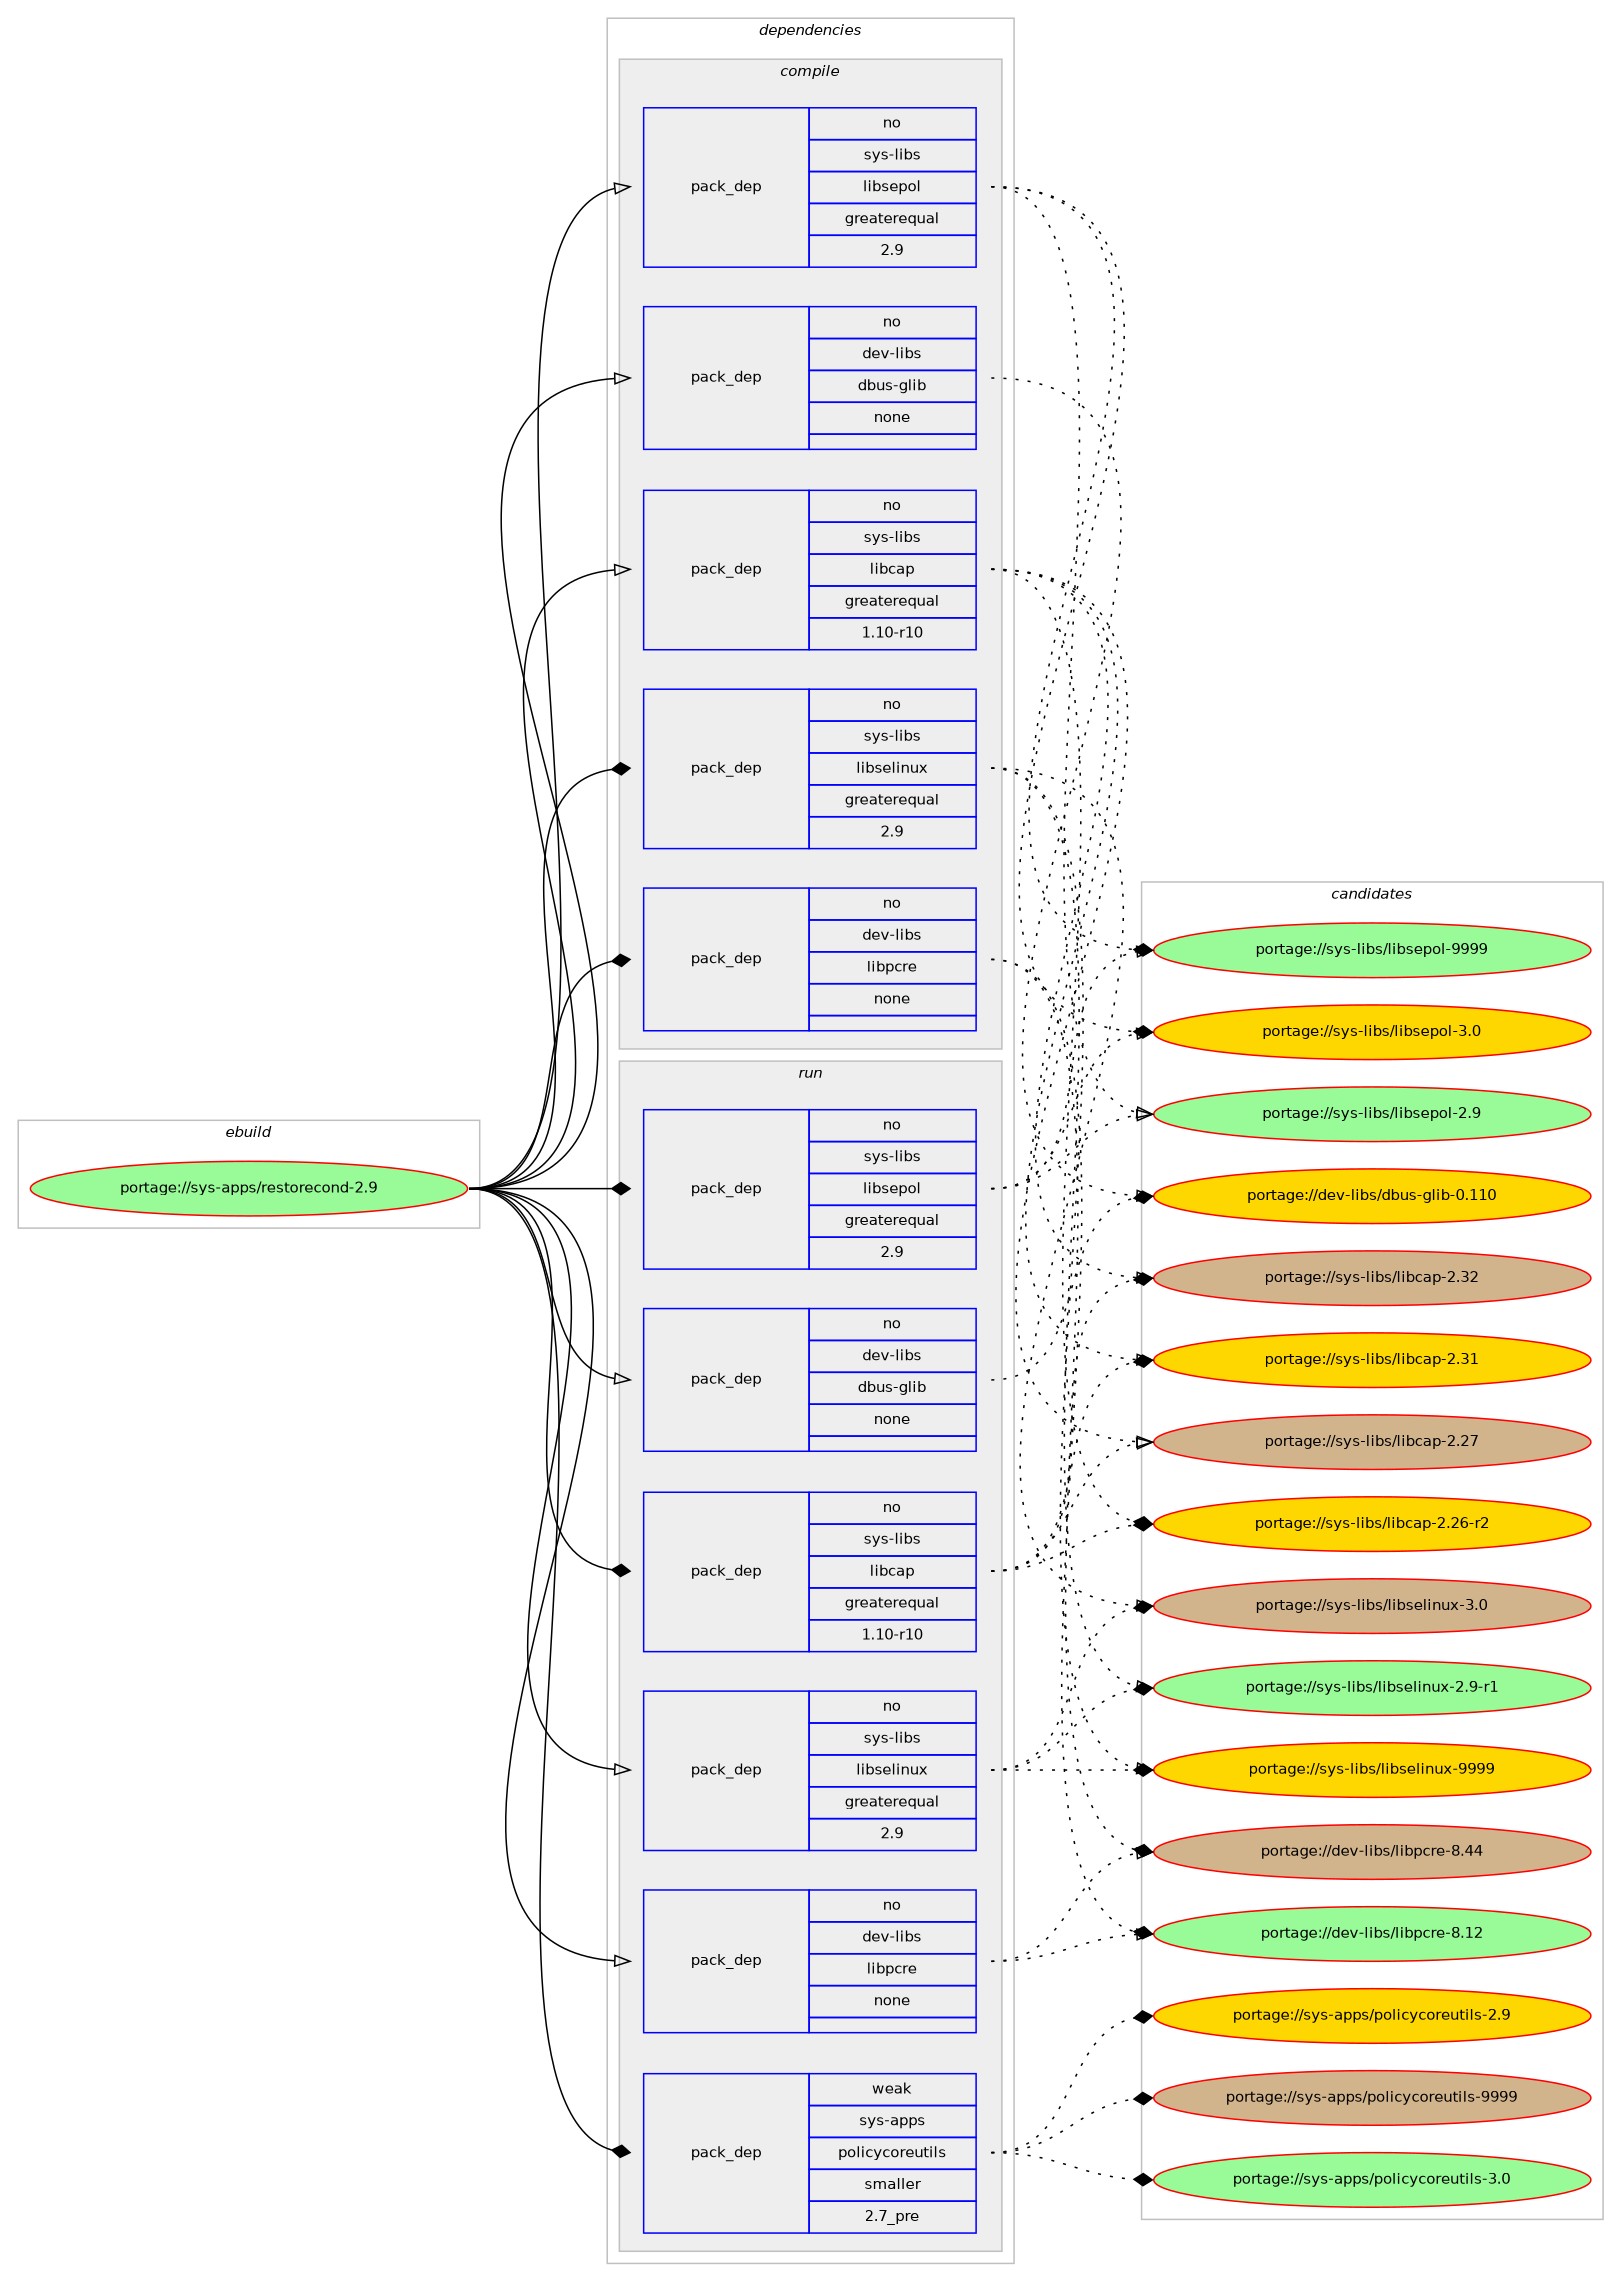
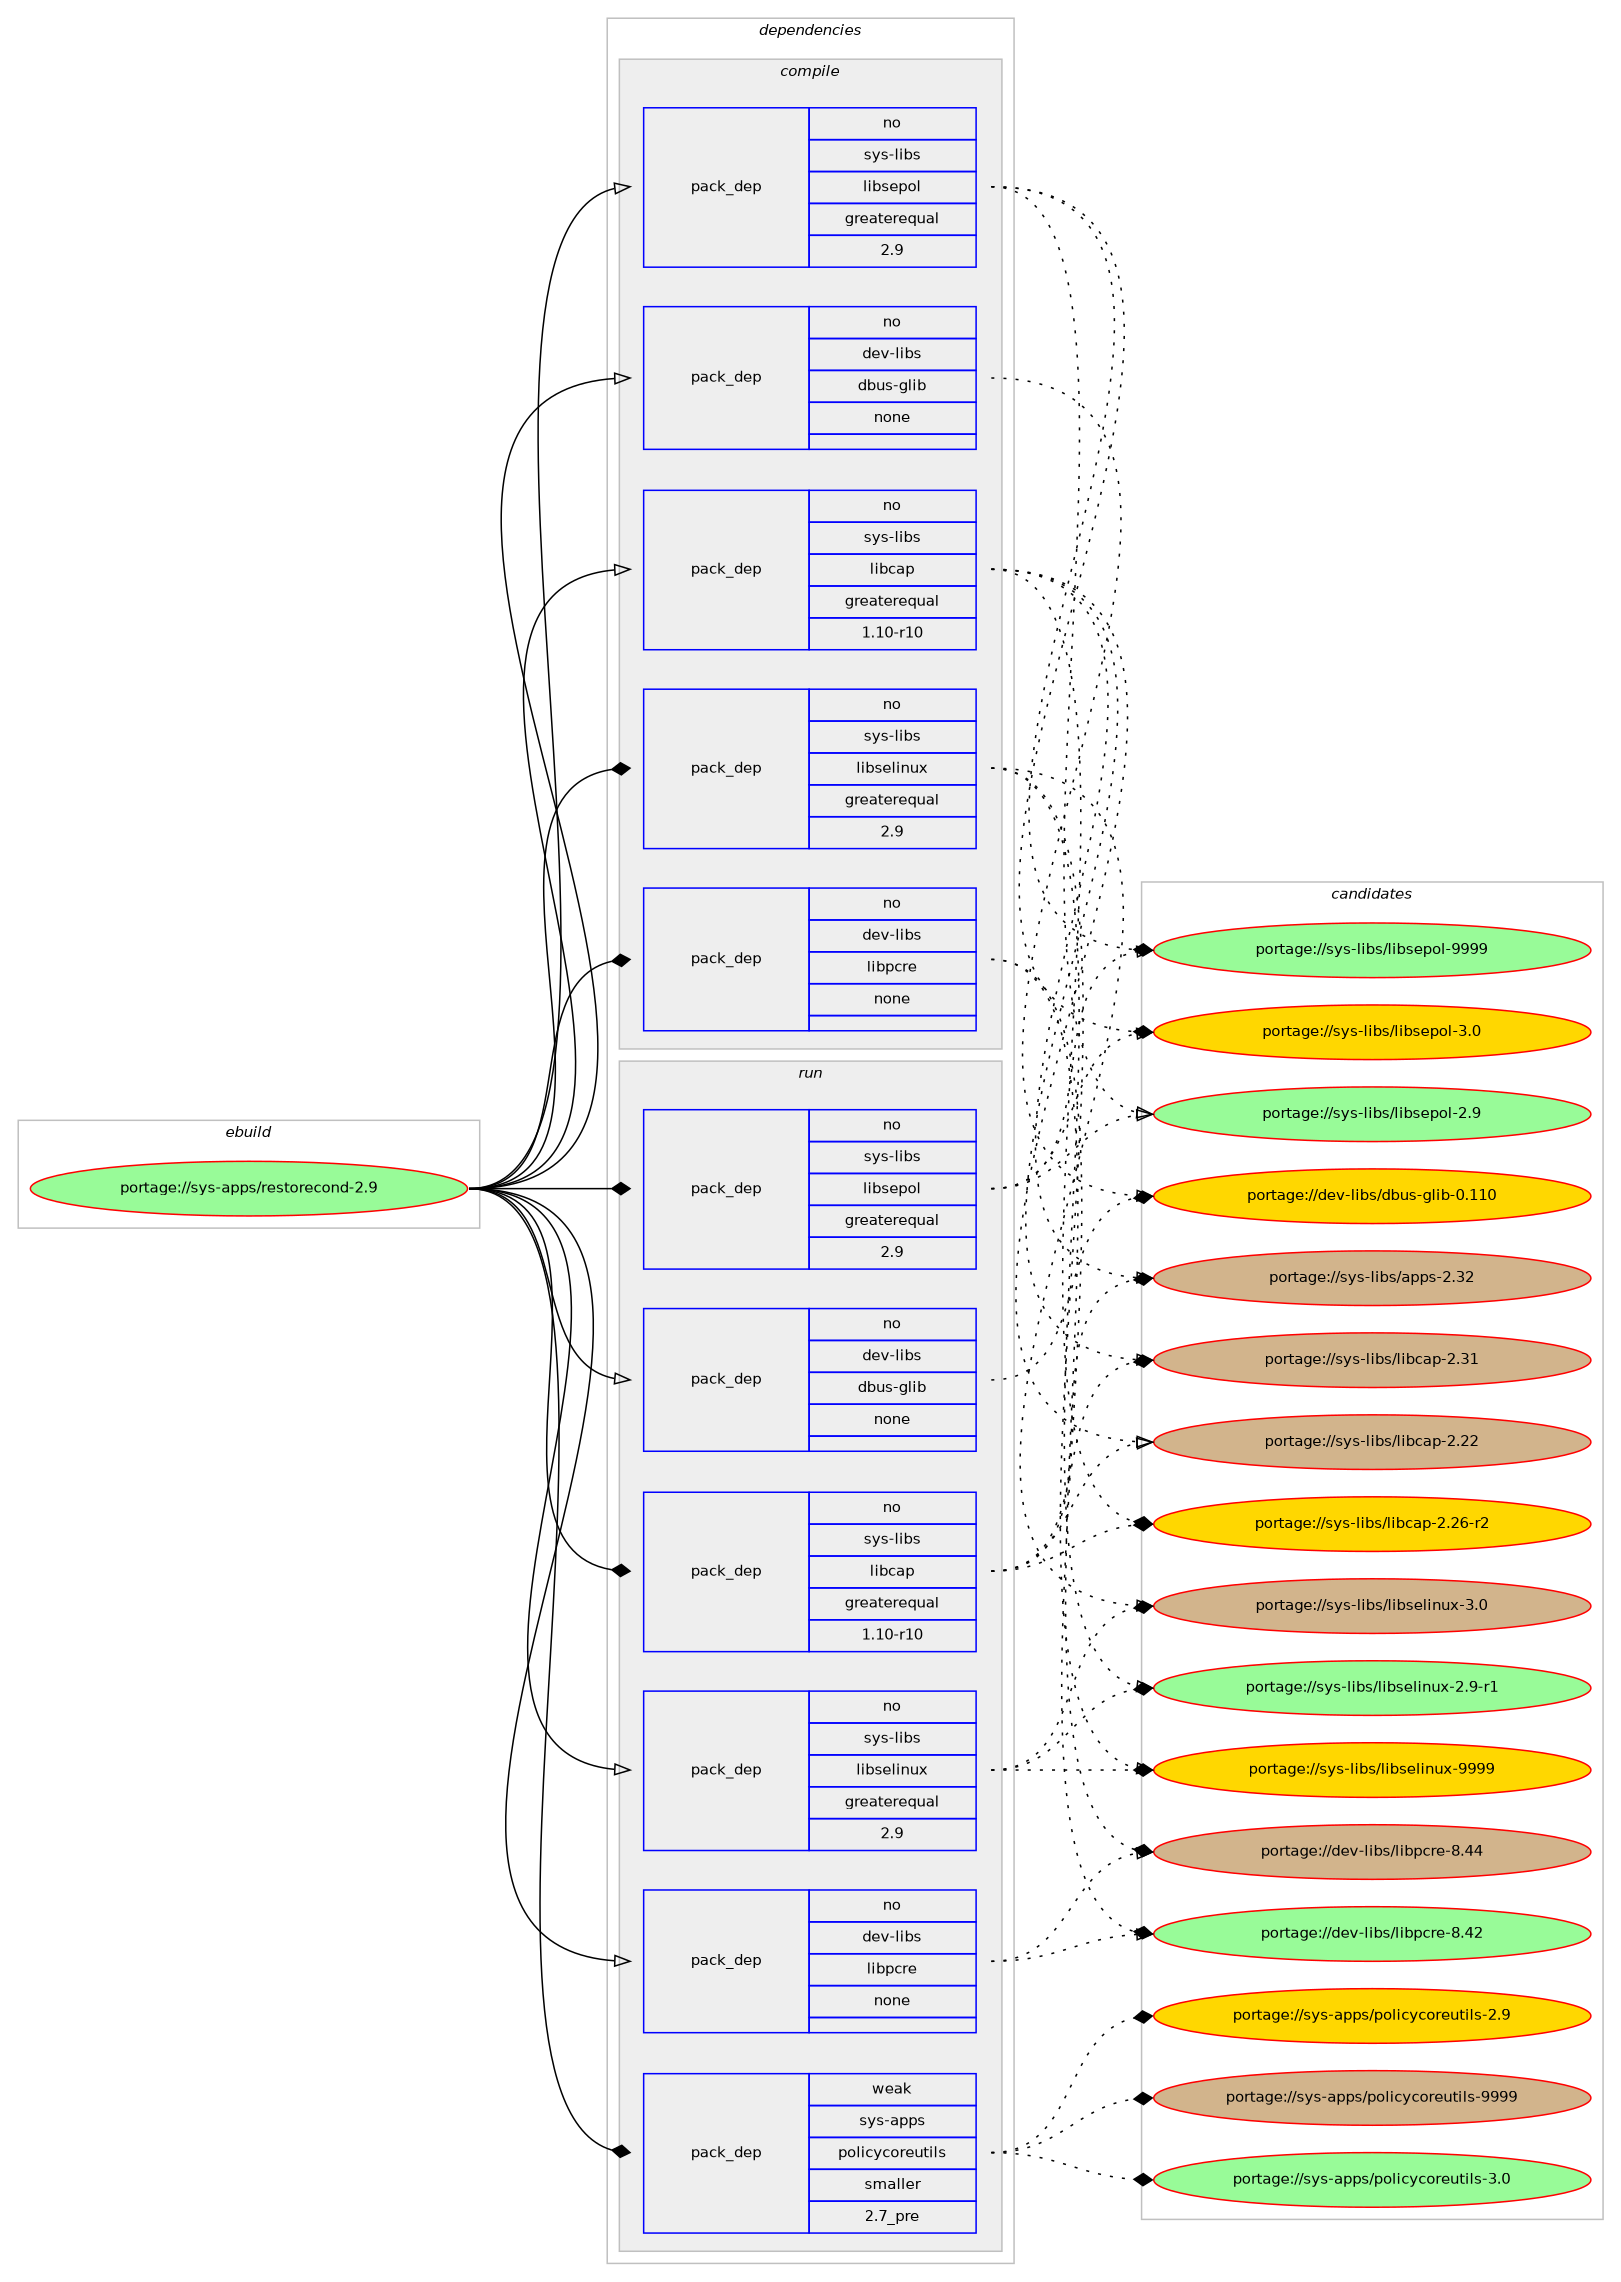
node "portage://sys-libs/libcap-2.32": label "portage://sys-libs/libcap-2.32" -> "portage://sys-libs/apps-2.32"
node "portage://sys-libs/libcap-2.31": fillcolor gold -> tan
node "portage://sys-libs/libcap-2.27": label "portage://sys-libs/libcap-2.27" -> "portage://sys-libs/libcap-2.22"
node "portage://dev-libs/libpcre-8.12": label "portage://dev-libs/libpcre-8.12" -> "portage://dev-libs/libpcre-8.42"
